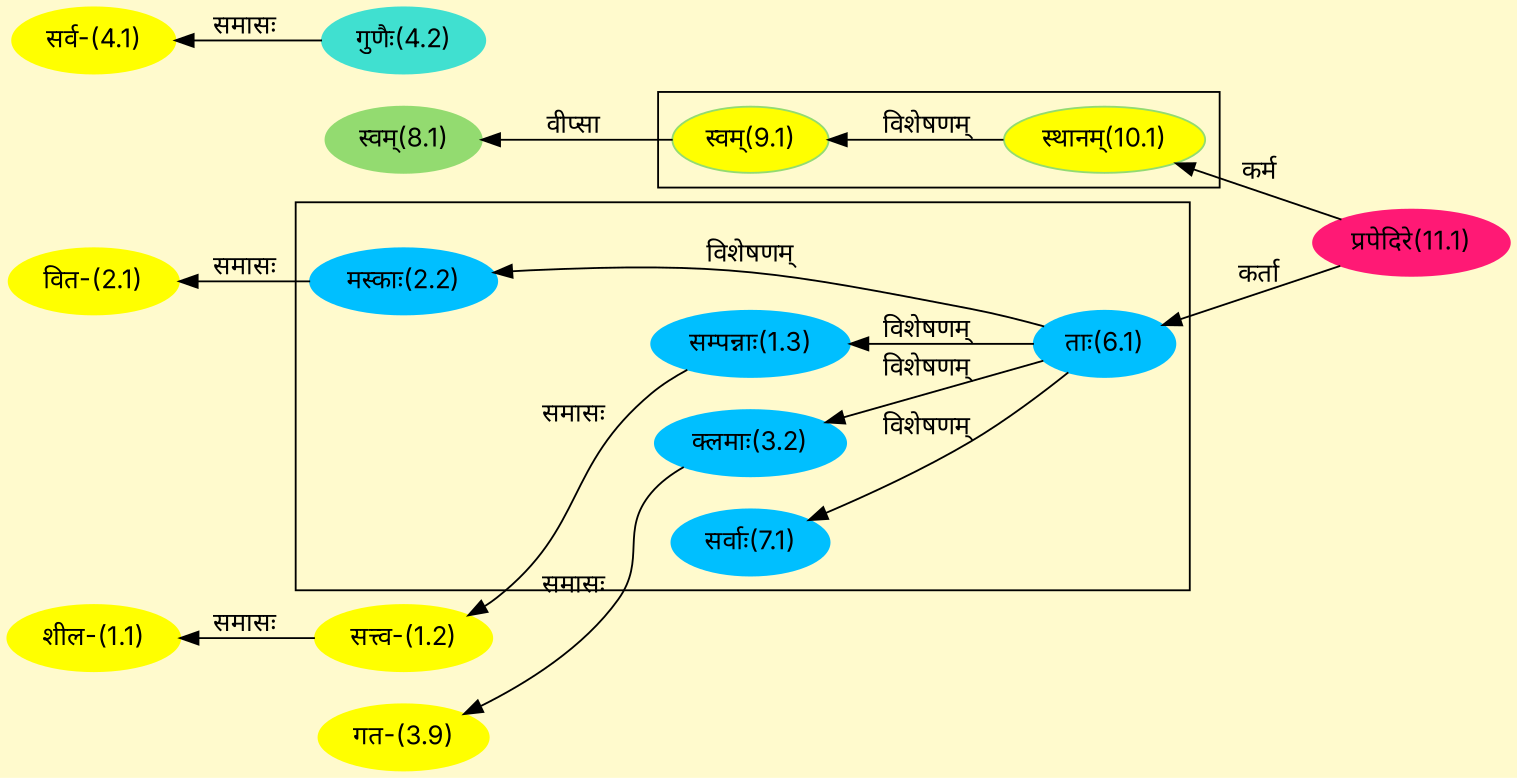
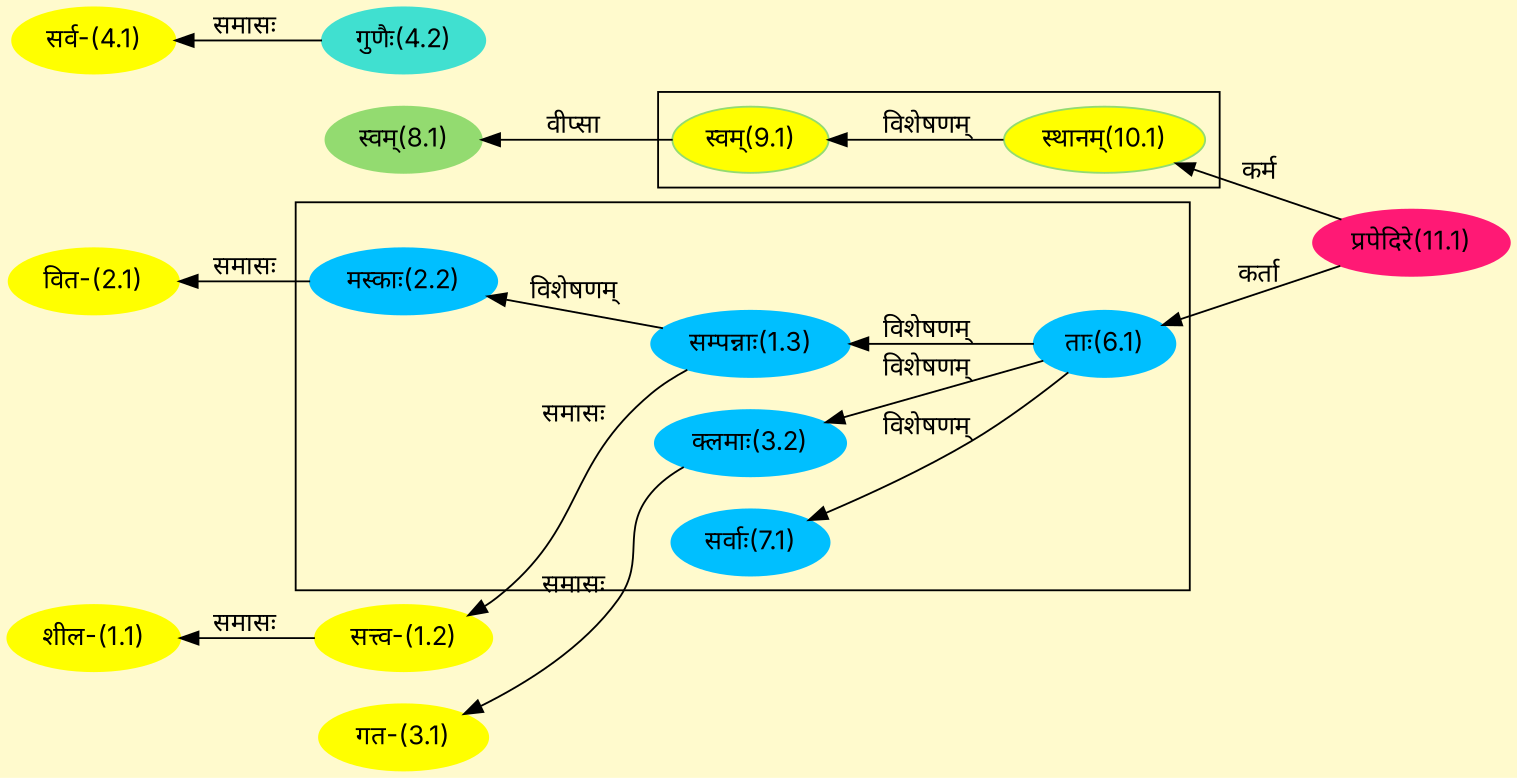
edge "ताः(6.1)" -> "मस्काः(2.2)": now "सम्पन्नाः(1.3)" -> "मस्काः(2.2)"
node "गत-(3.9)": label "गत-(3.9)" -> "गत-(3.1)"
